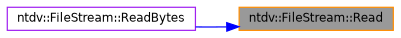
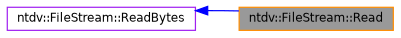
edge "ntdv::FileStream::ReadBytes" -> "ntdv::FileStream::Read": reversed
